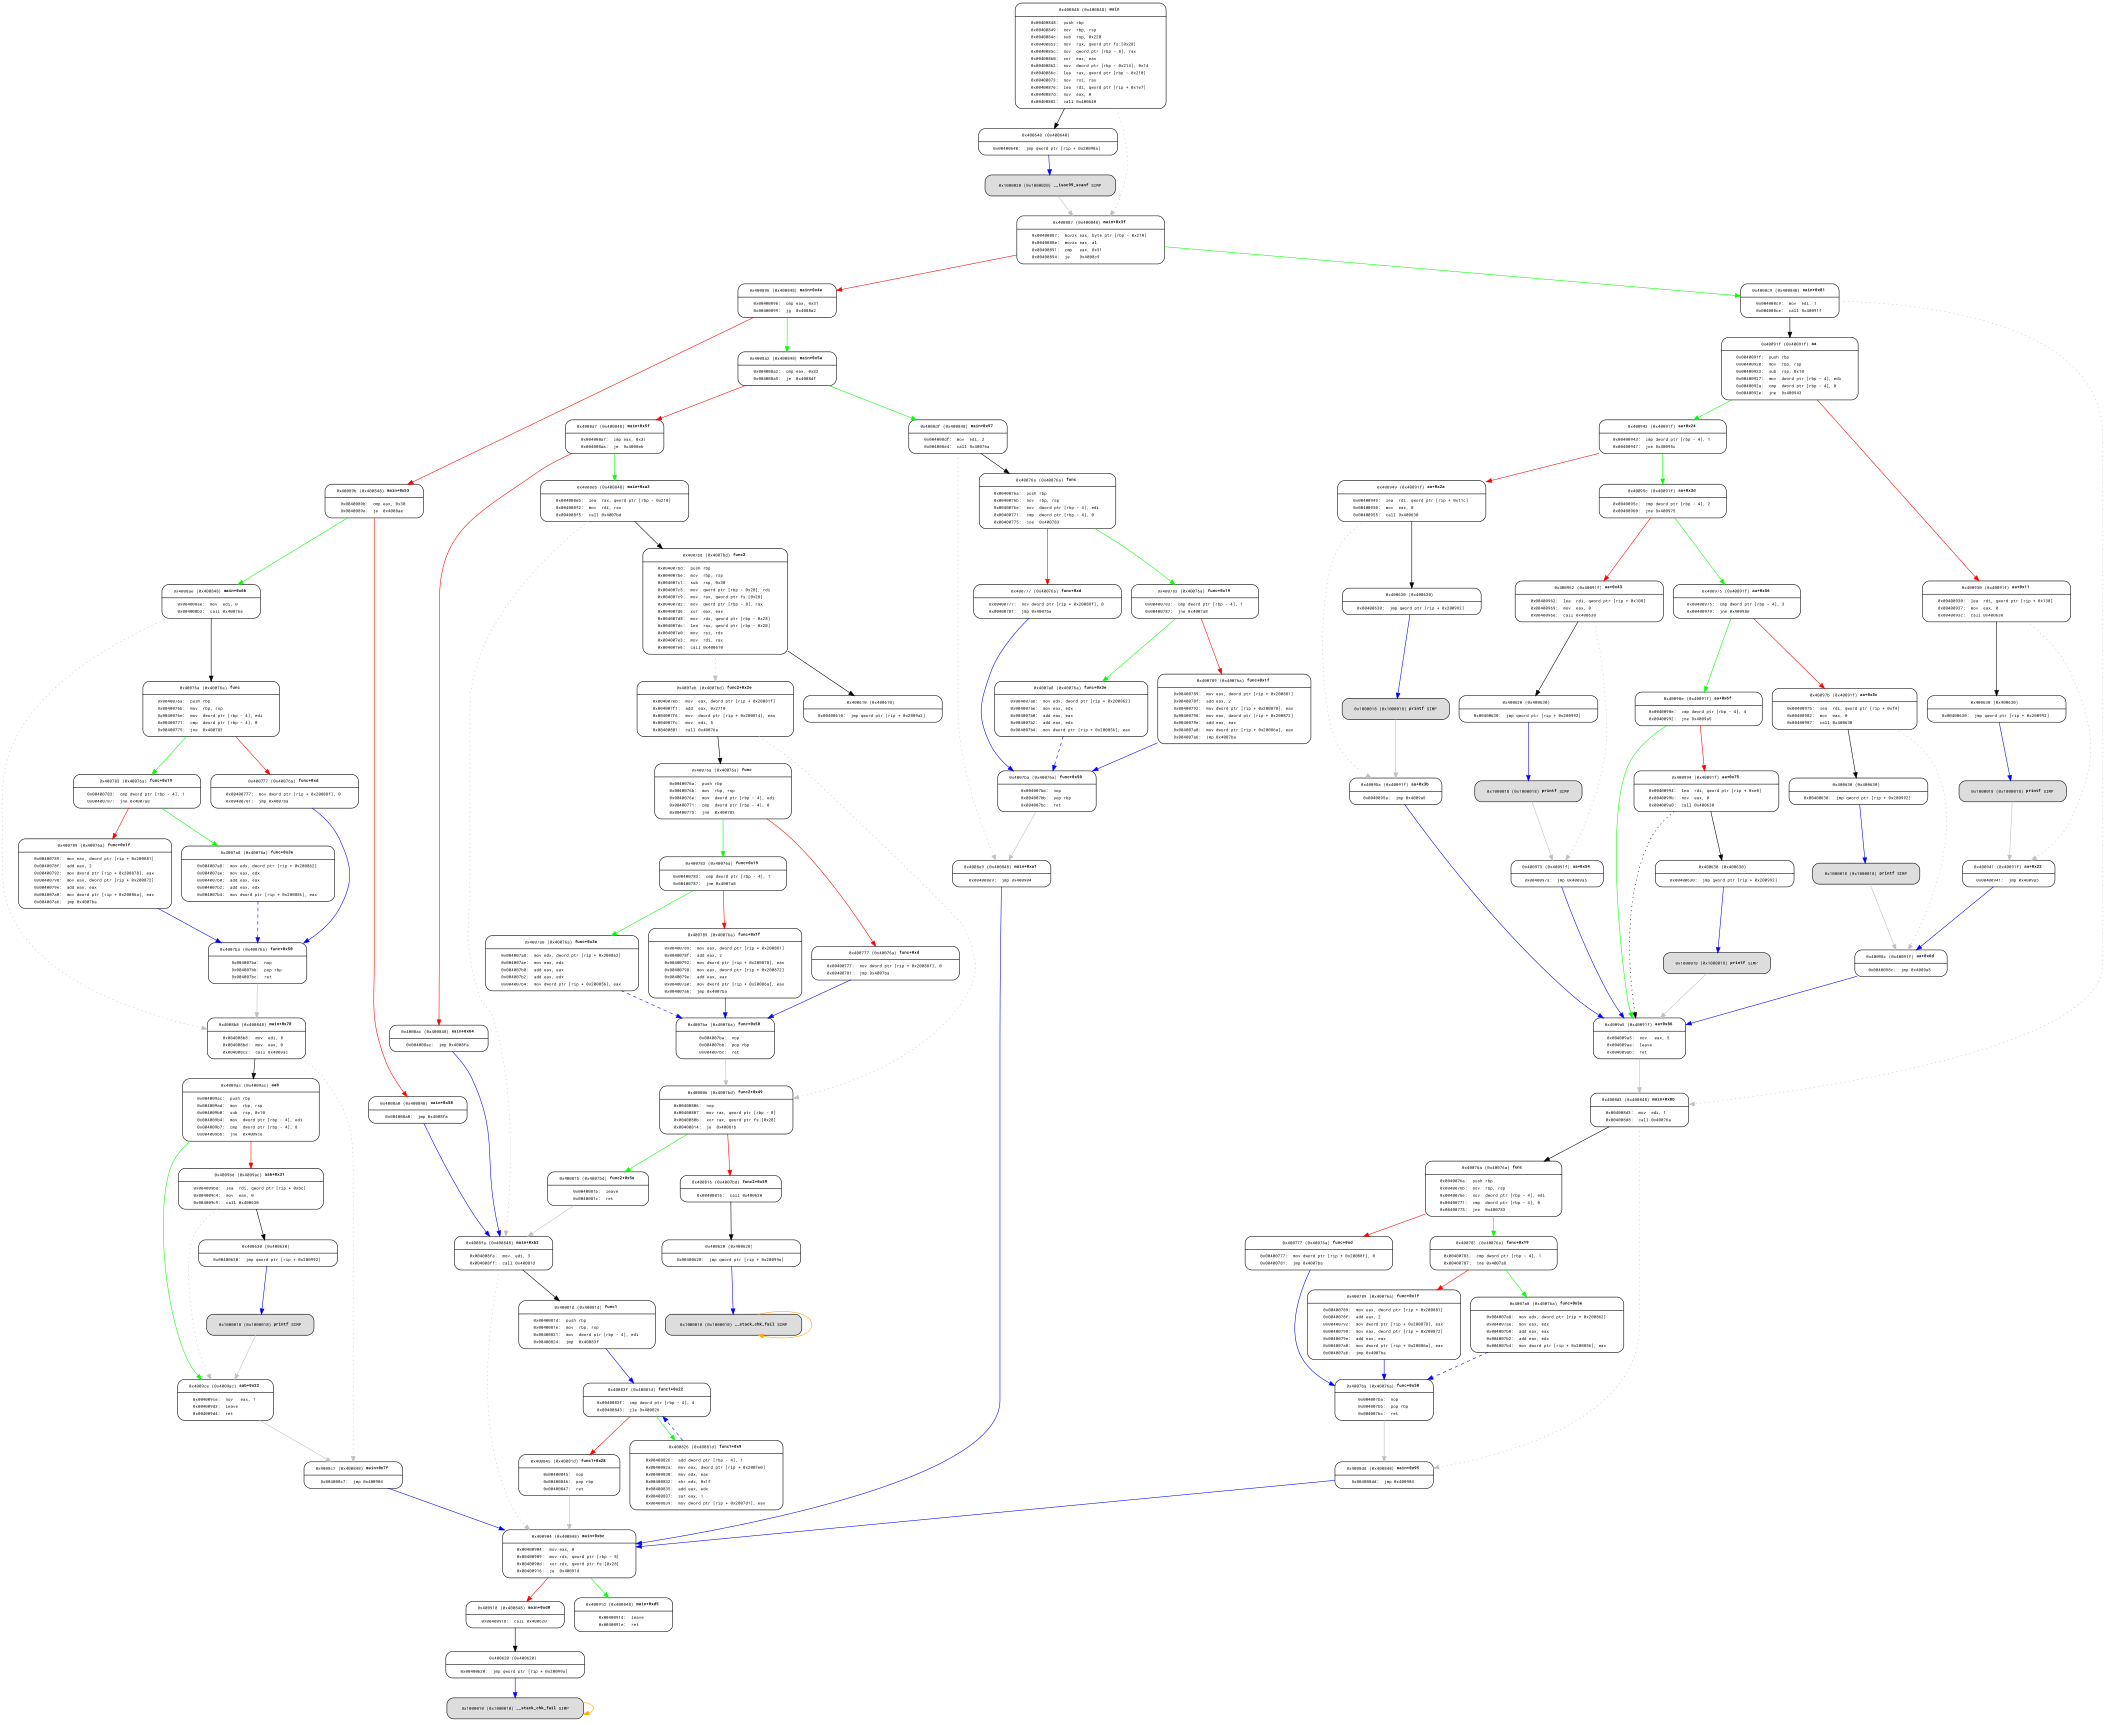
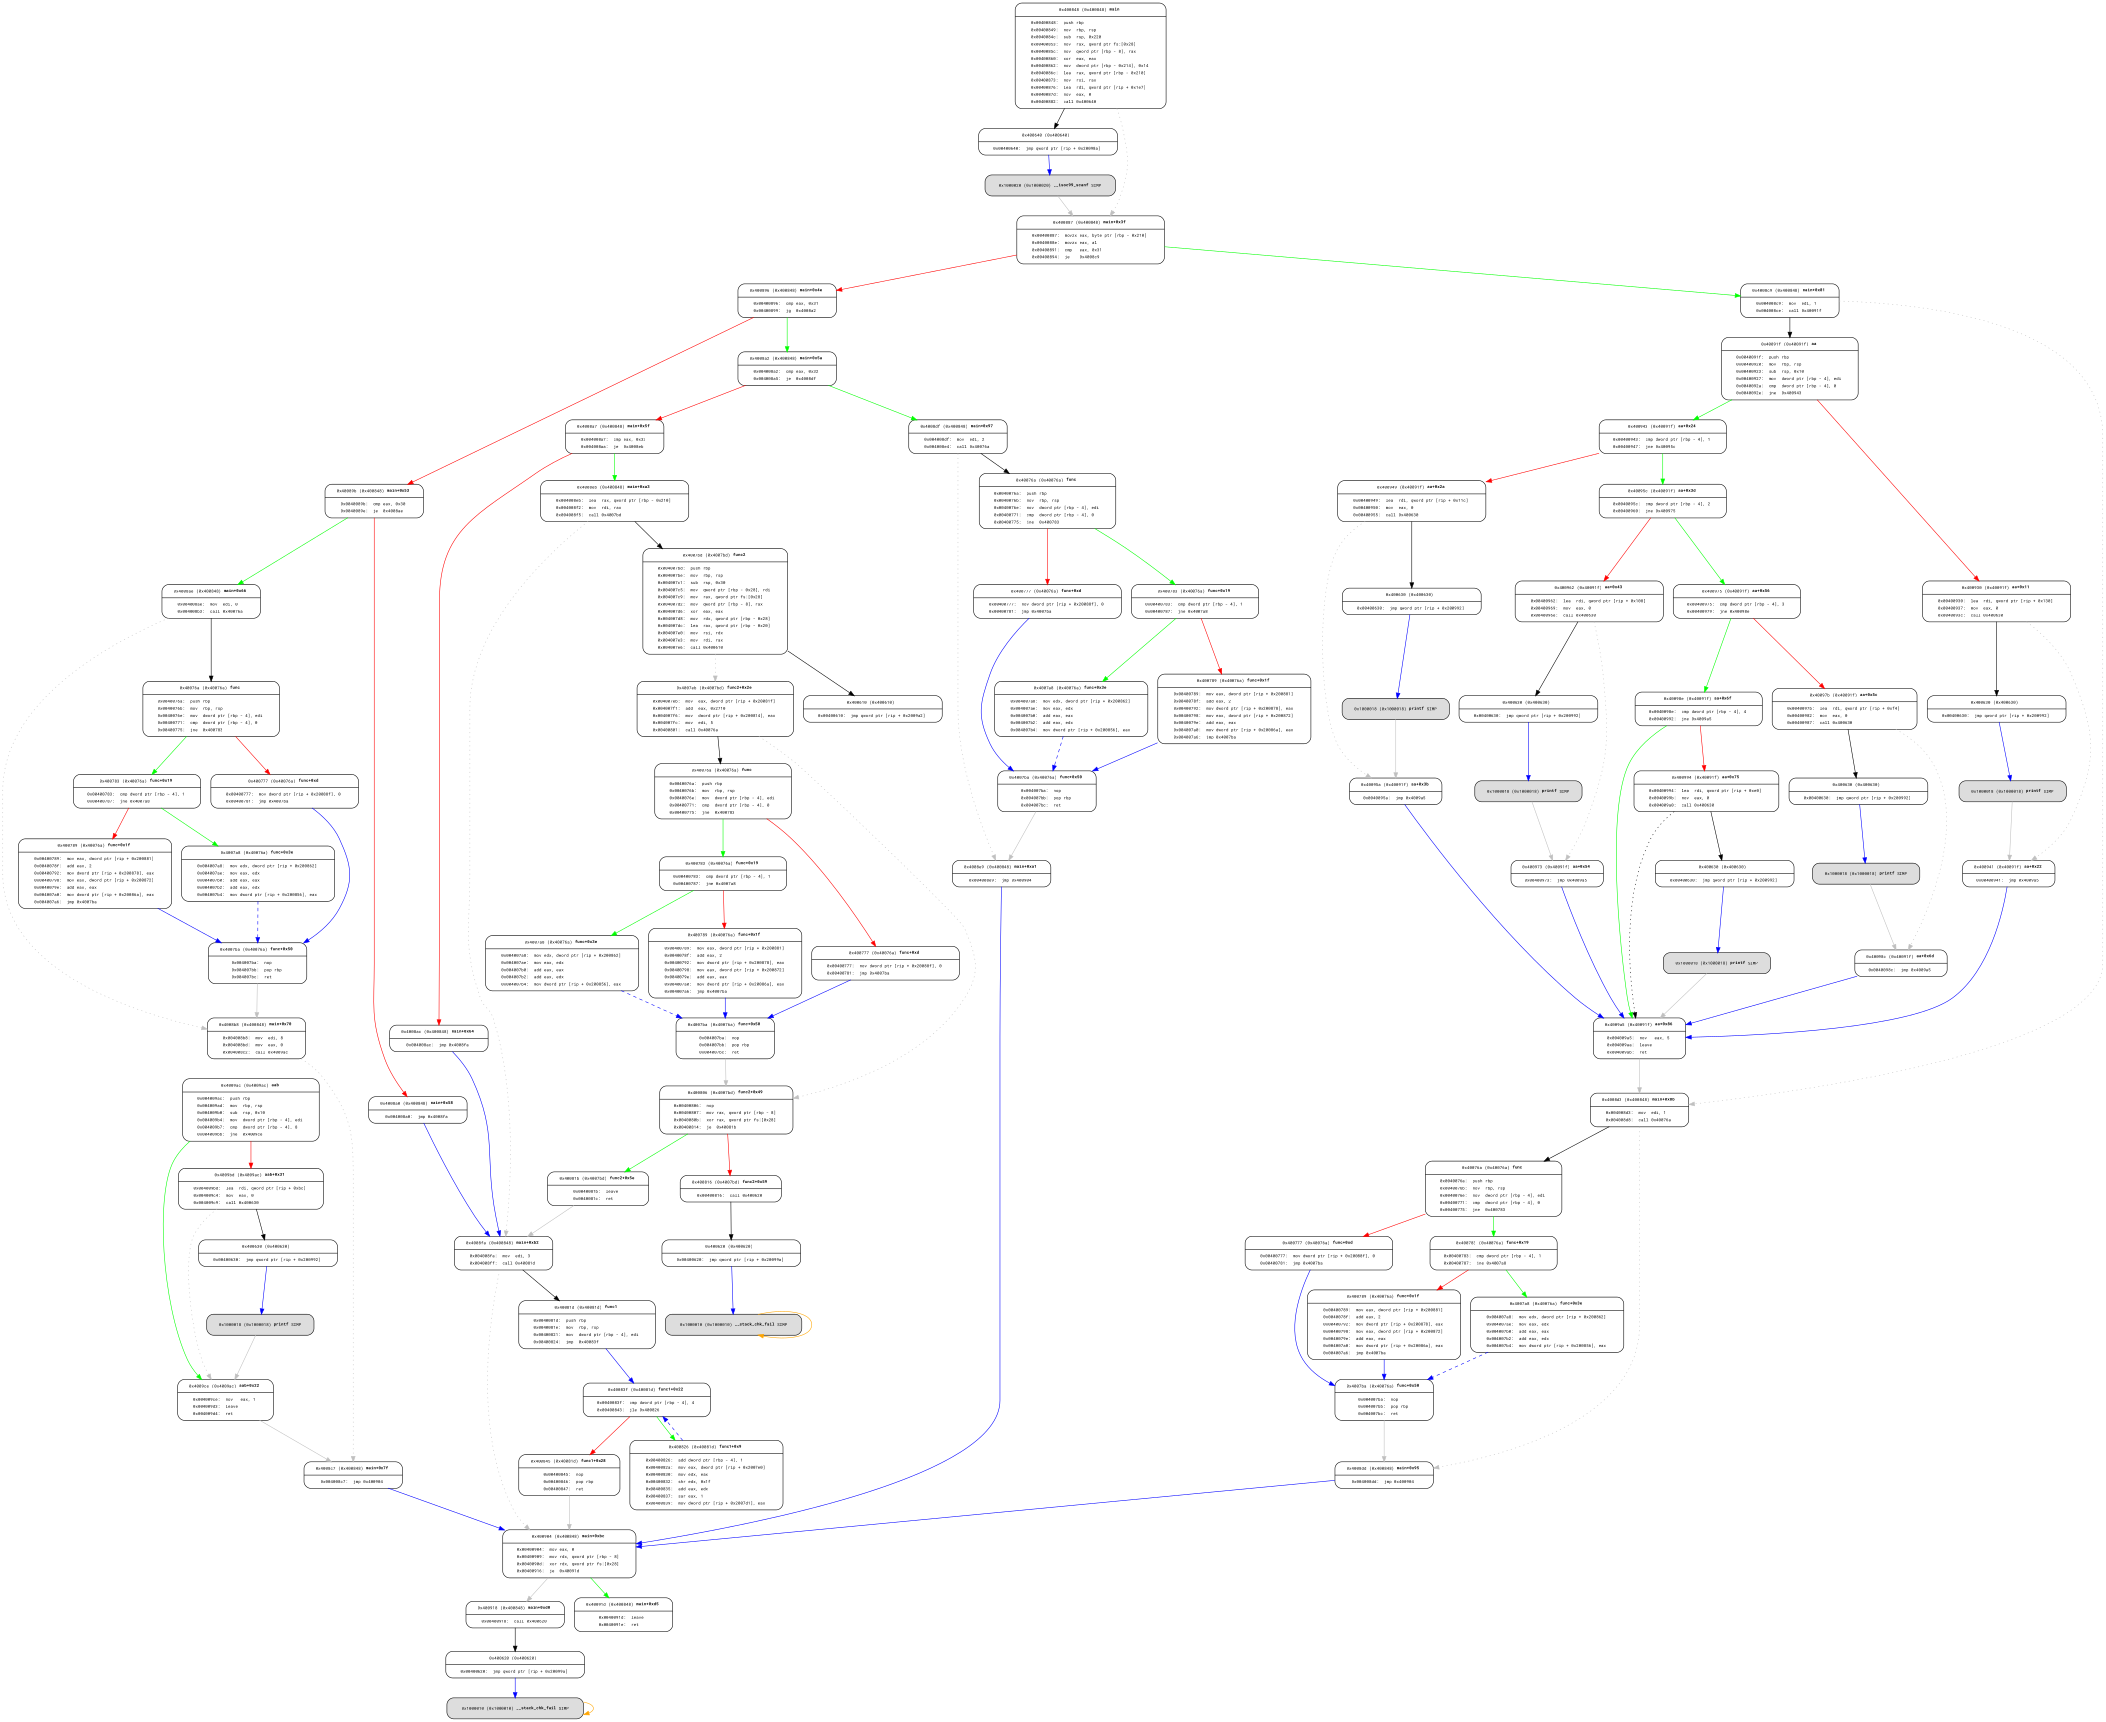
edge "0x400941" -> "0x40098c": now "0x400941" -> "0x4009a5"
edge "0x4008b8" -> "0x4009ac": removed
edge "0x400904" -> "0x400918": color red -> gray
